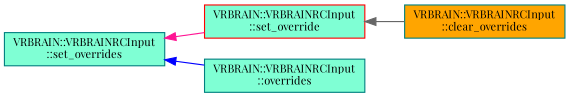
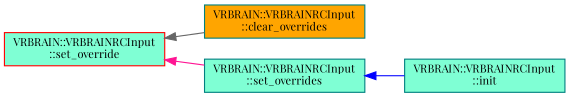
edge "VRBRAIN::VRBRAINRCInput ::set_override" -> "VRBRAIN::VRBRAINRCInput ::set_overrides": reversed
node "VRBRAIN::VRBRAINRCInput ::overrides": label "VRBRAIN::VRBRAINRCInput ::overrides" -> "VRBRAIN::VRBRAINRCInput ::init"
